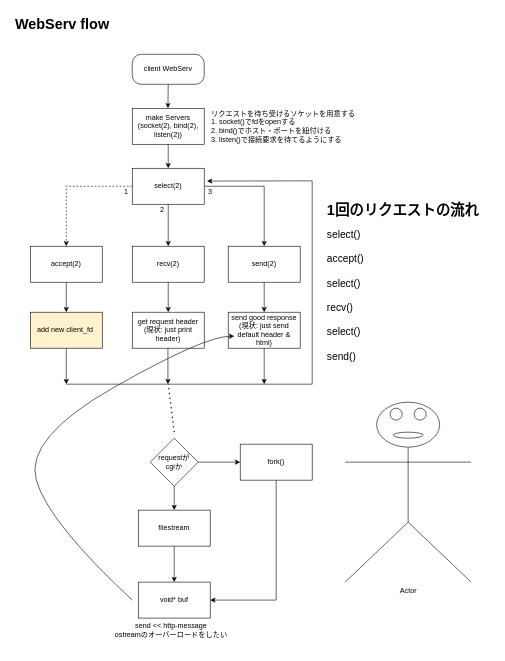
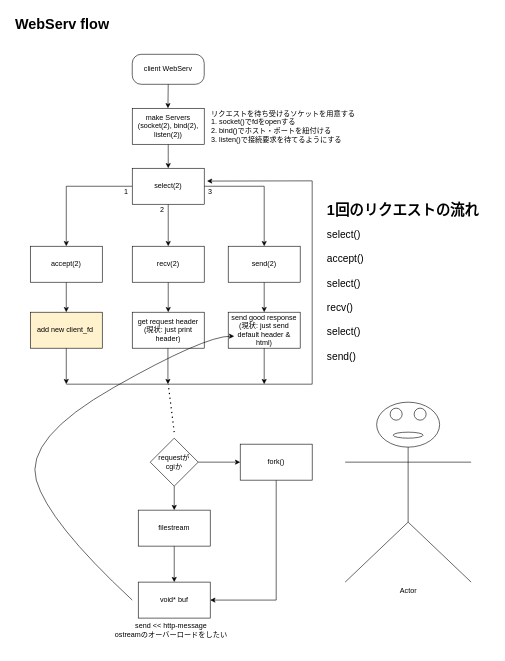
edge "select(2)" -> "accept(2)": style dashed -> solid
